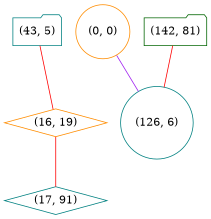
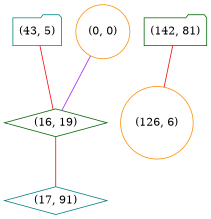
edge "(0, 0)" -- "(126, 6)": now "(0, 0)" -- "(16, 19)"
node "(16, 19)": color darkorange -> darkgreen
node "(126, 6)": color teal -> darkorange
